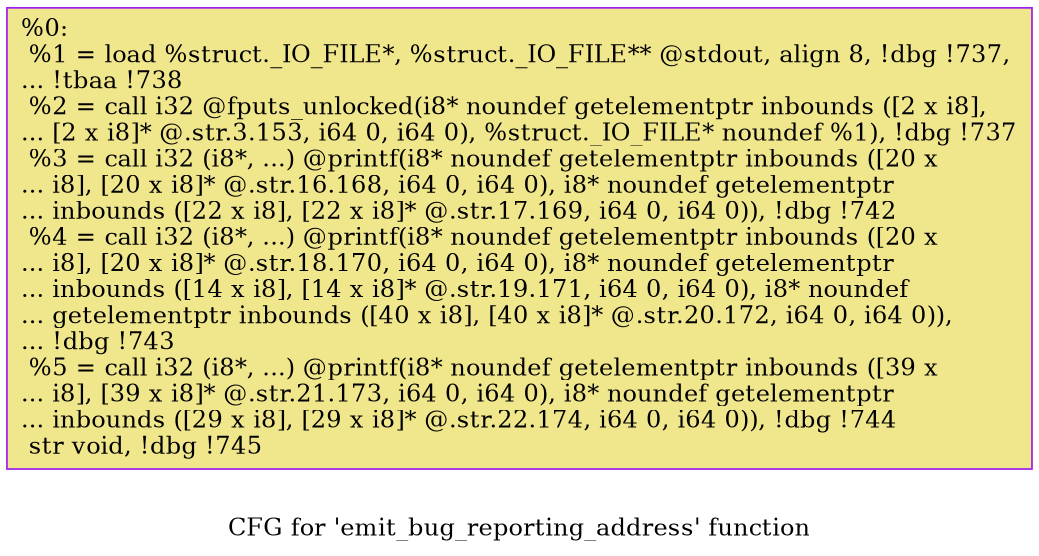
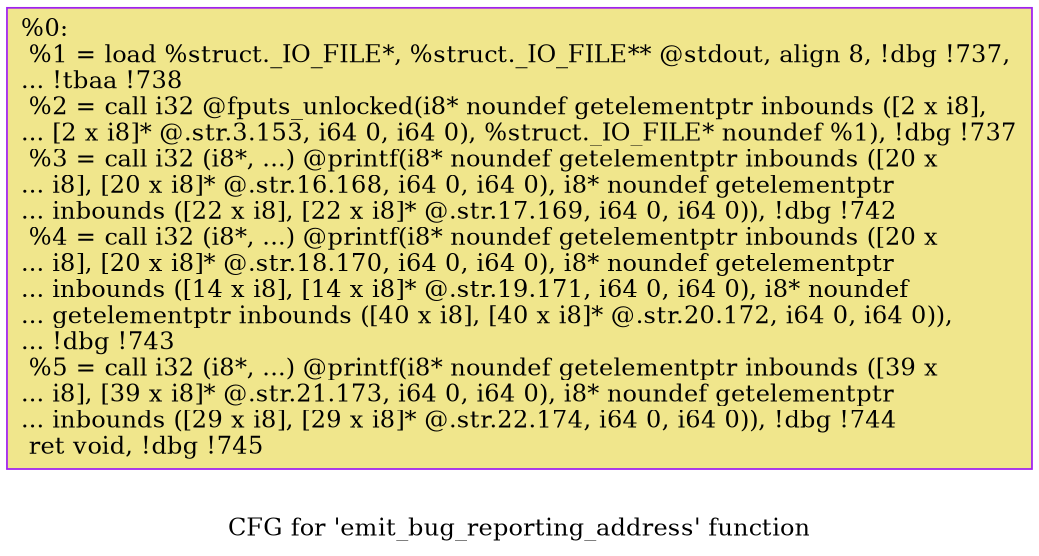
node "%0:": text "str void, !dbg !745" -> "ret void, !dbg !745"
